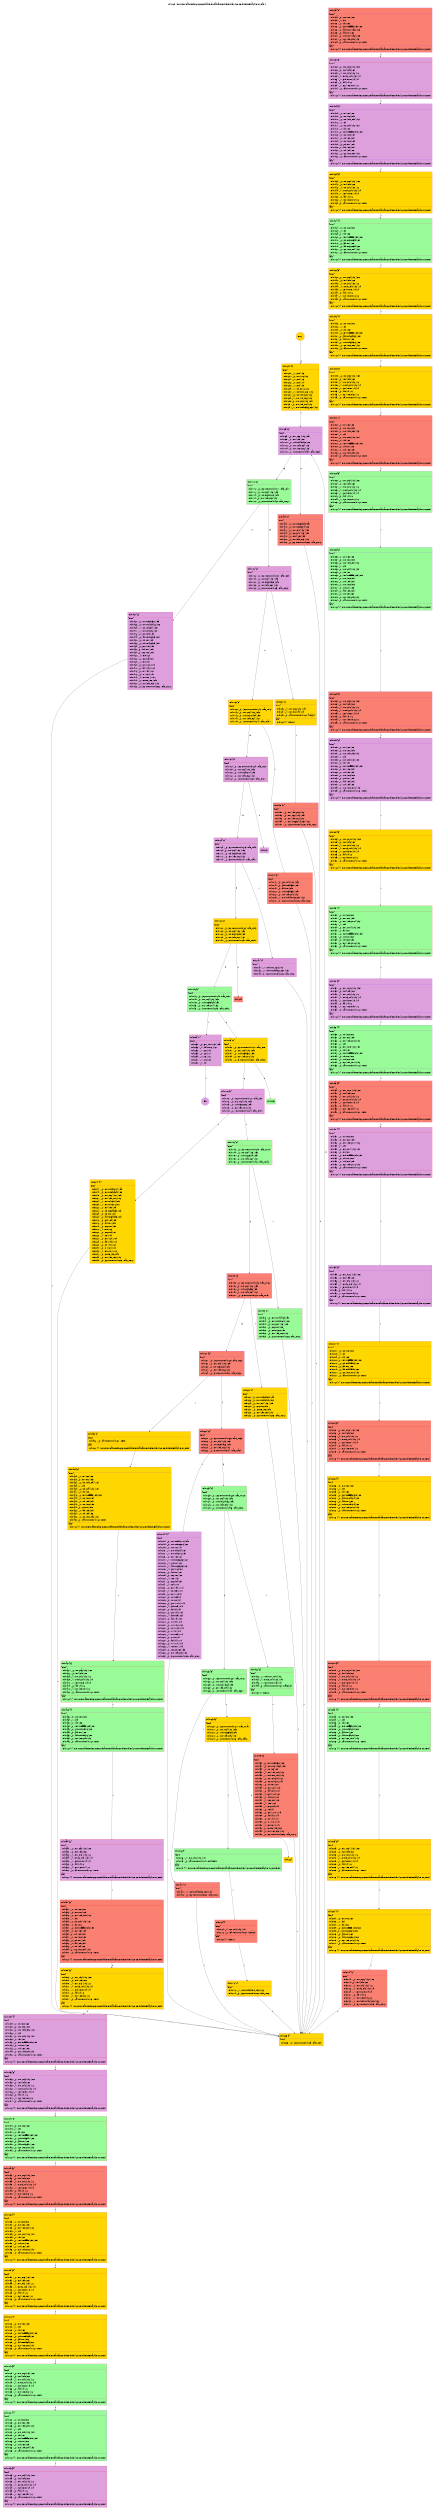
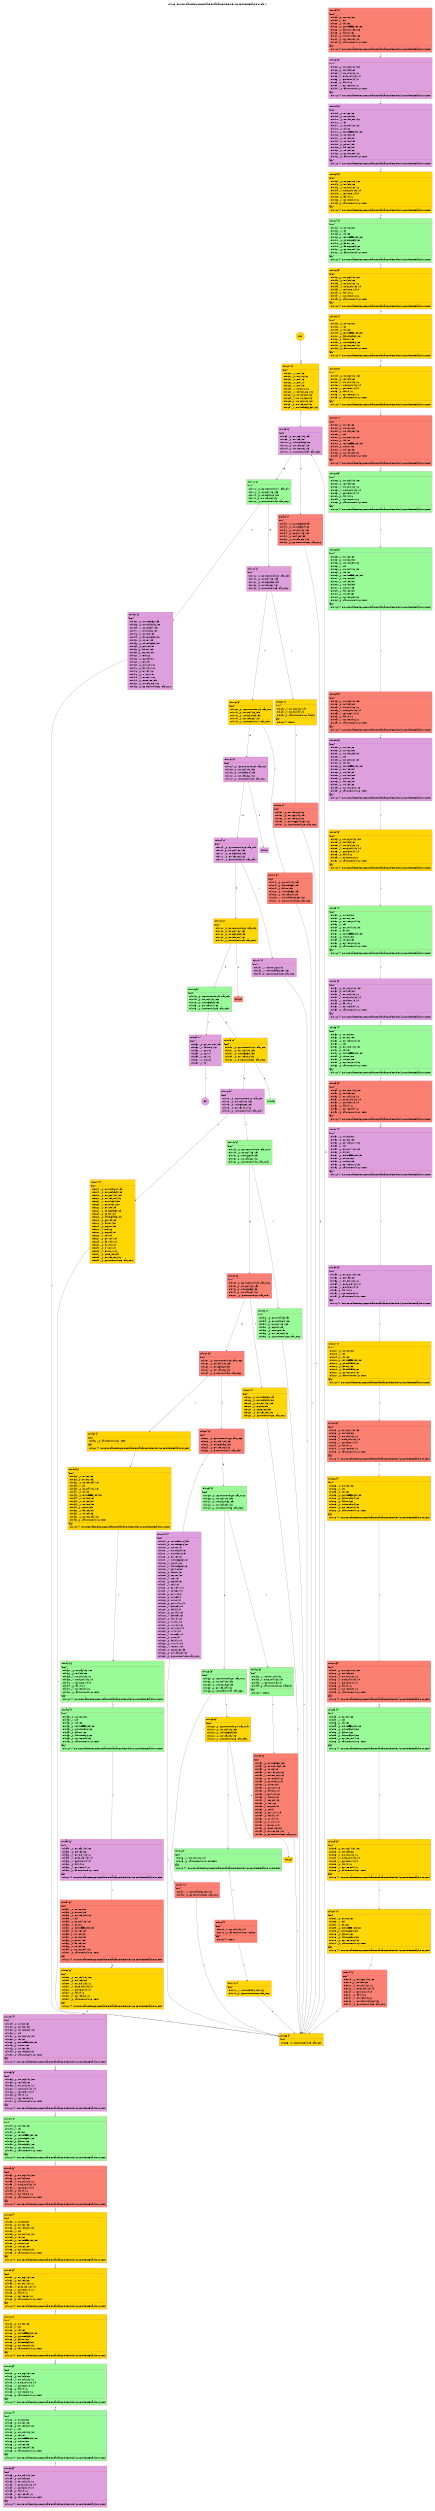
node "Entry": label "Entry" -> "Users"
